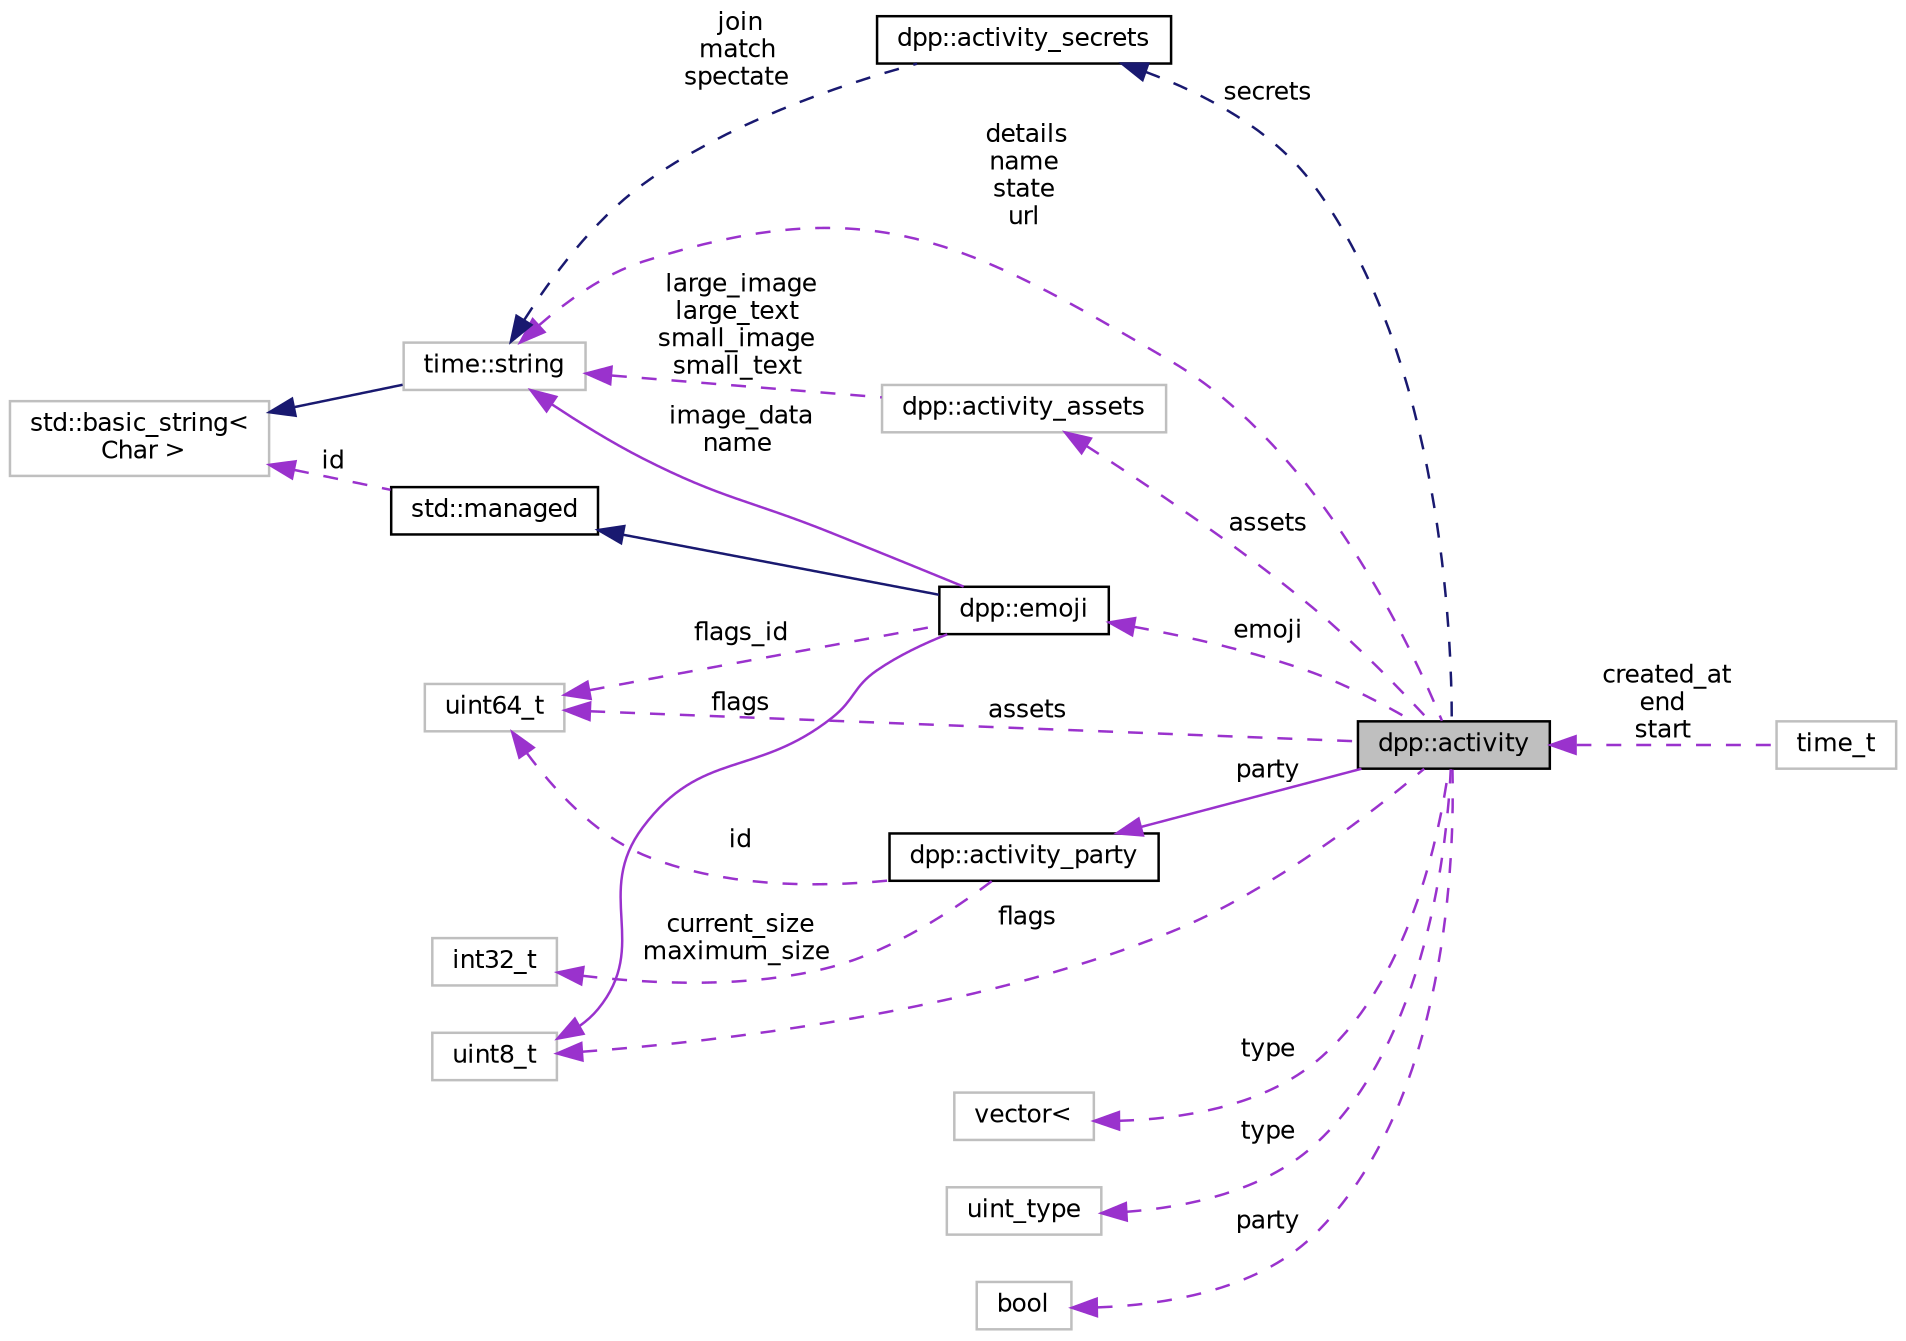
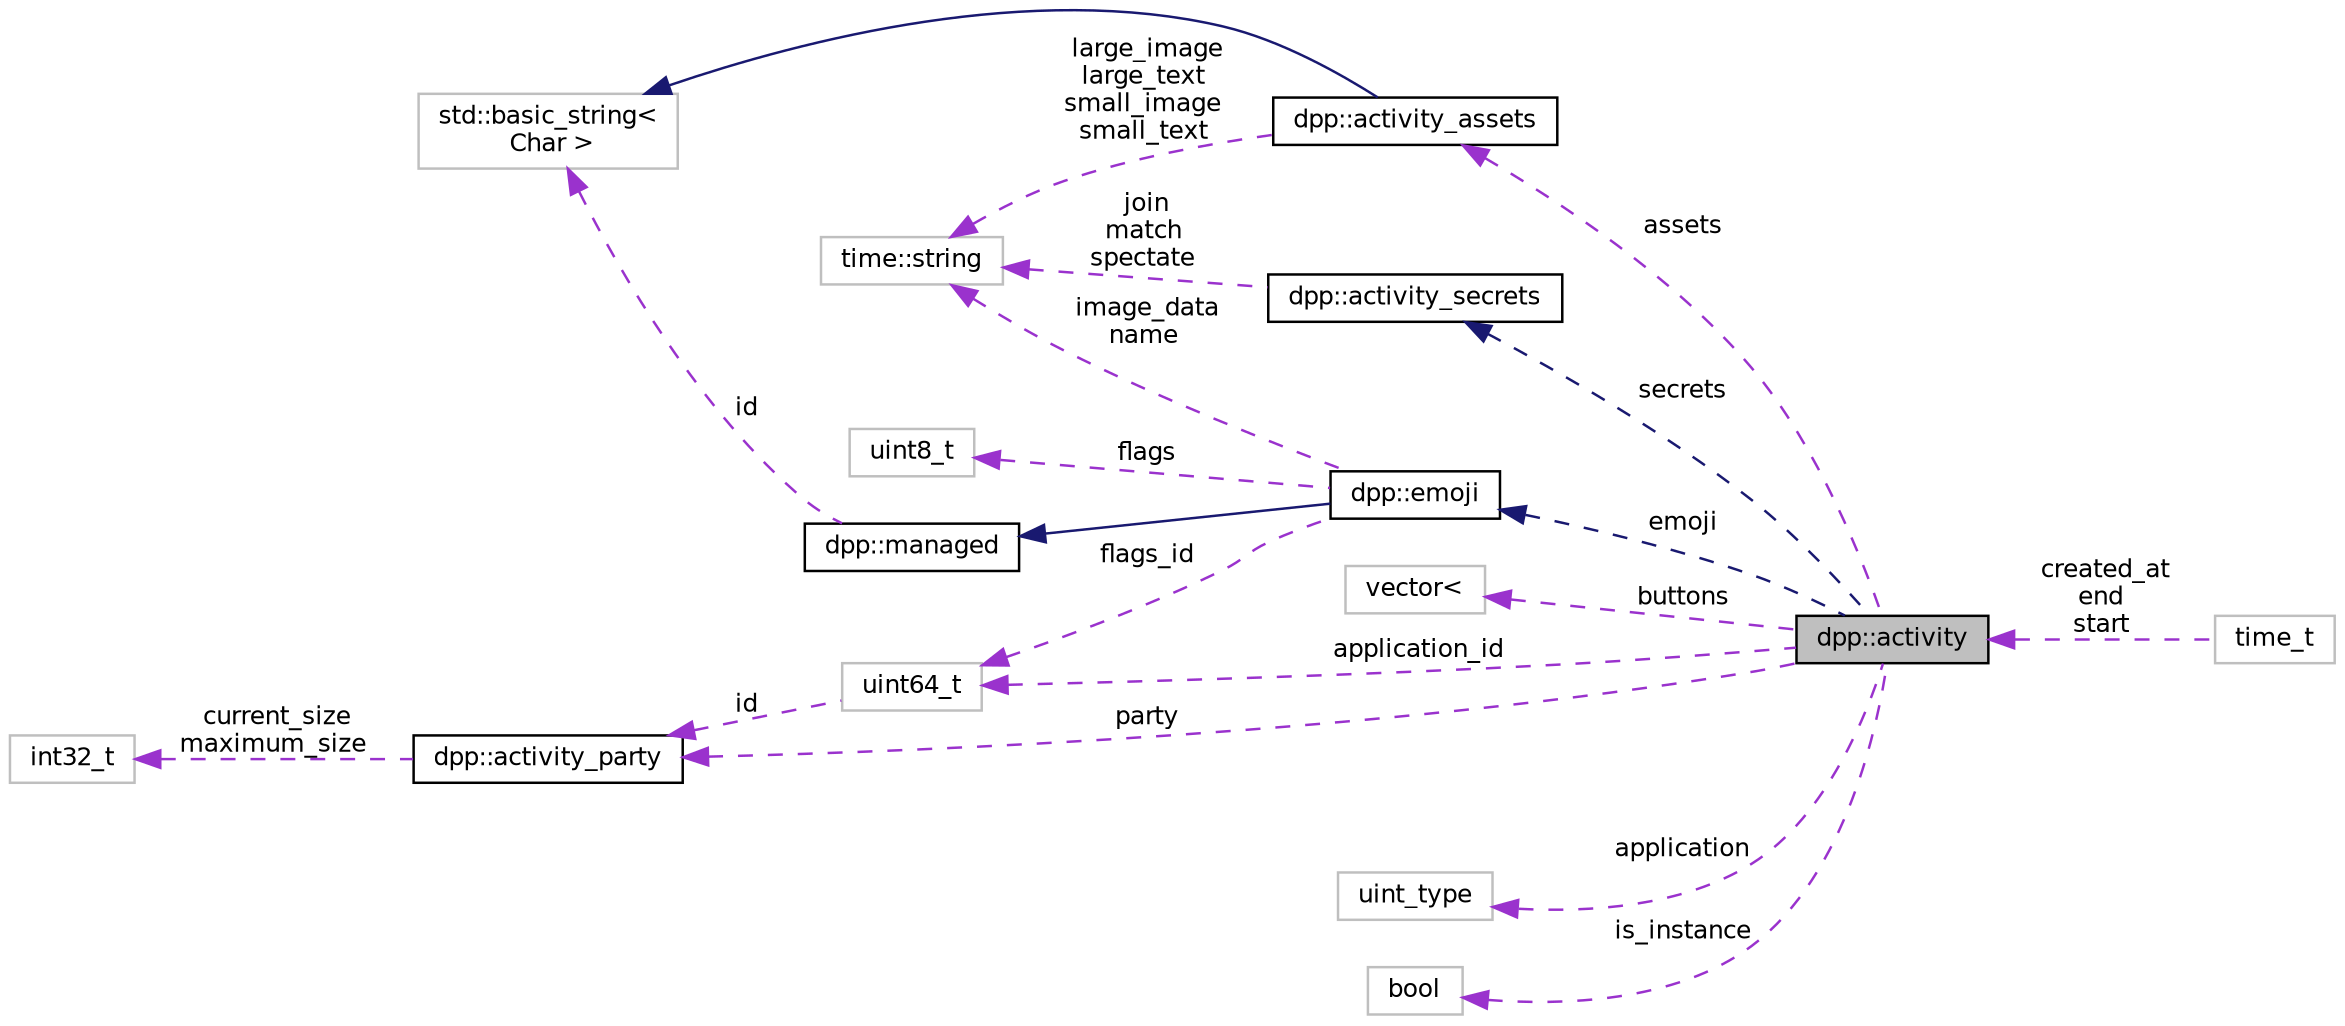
edge "dpp::activity_secrets" -> "time::string": color midnightblue -> darkorchid3
edge "dpp::activity" -> "time::string": removed, label "details name state url"
edge "time::string" -> "std::basic_string< Char >": now "dpp::activity_assets" -> "std::basic_string< Char >"
node "dpp::activity_assets": color grey75 -> black
edge "dpp::emoji" -> "time::string": style solid -> dashed
node "std::managed": label "std::managed" -> "dpp::managed"
edge "dpp::activity" -> "dpp::emoji": color darkorchid3 -> midnightblue
edge "dpp::activity" -> "uint64_t": label " assets" -> " application_id"
edge "dpp::emoji" -> "uint8_t": style solid -> dashed
edge "dpp::activity" -> "dpp::activity_party": style solid -> dashed
edge "dpp::activity_party" -> "uint64_t": reversed
edge "dpp::activity" -> "uint8_t": removed, label "flags"
edge "dpp::activity" -> "vector<": label " type" -> " buttons"
edge "dpp::activity" -> "uint_type": label " type" -> " application"
edge "dpp::activity" -> "bool": label " party" -> " is_instance"
